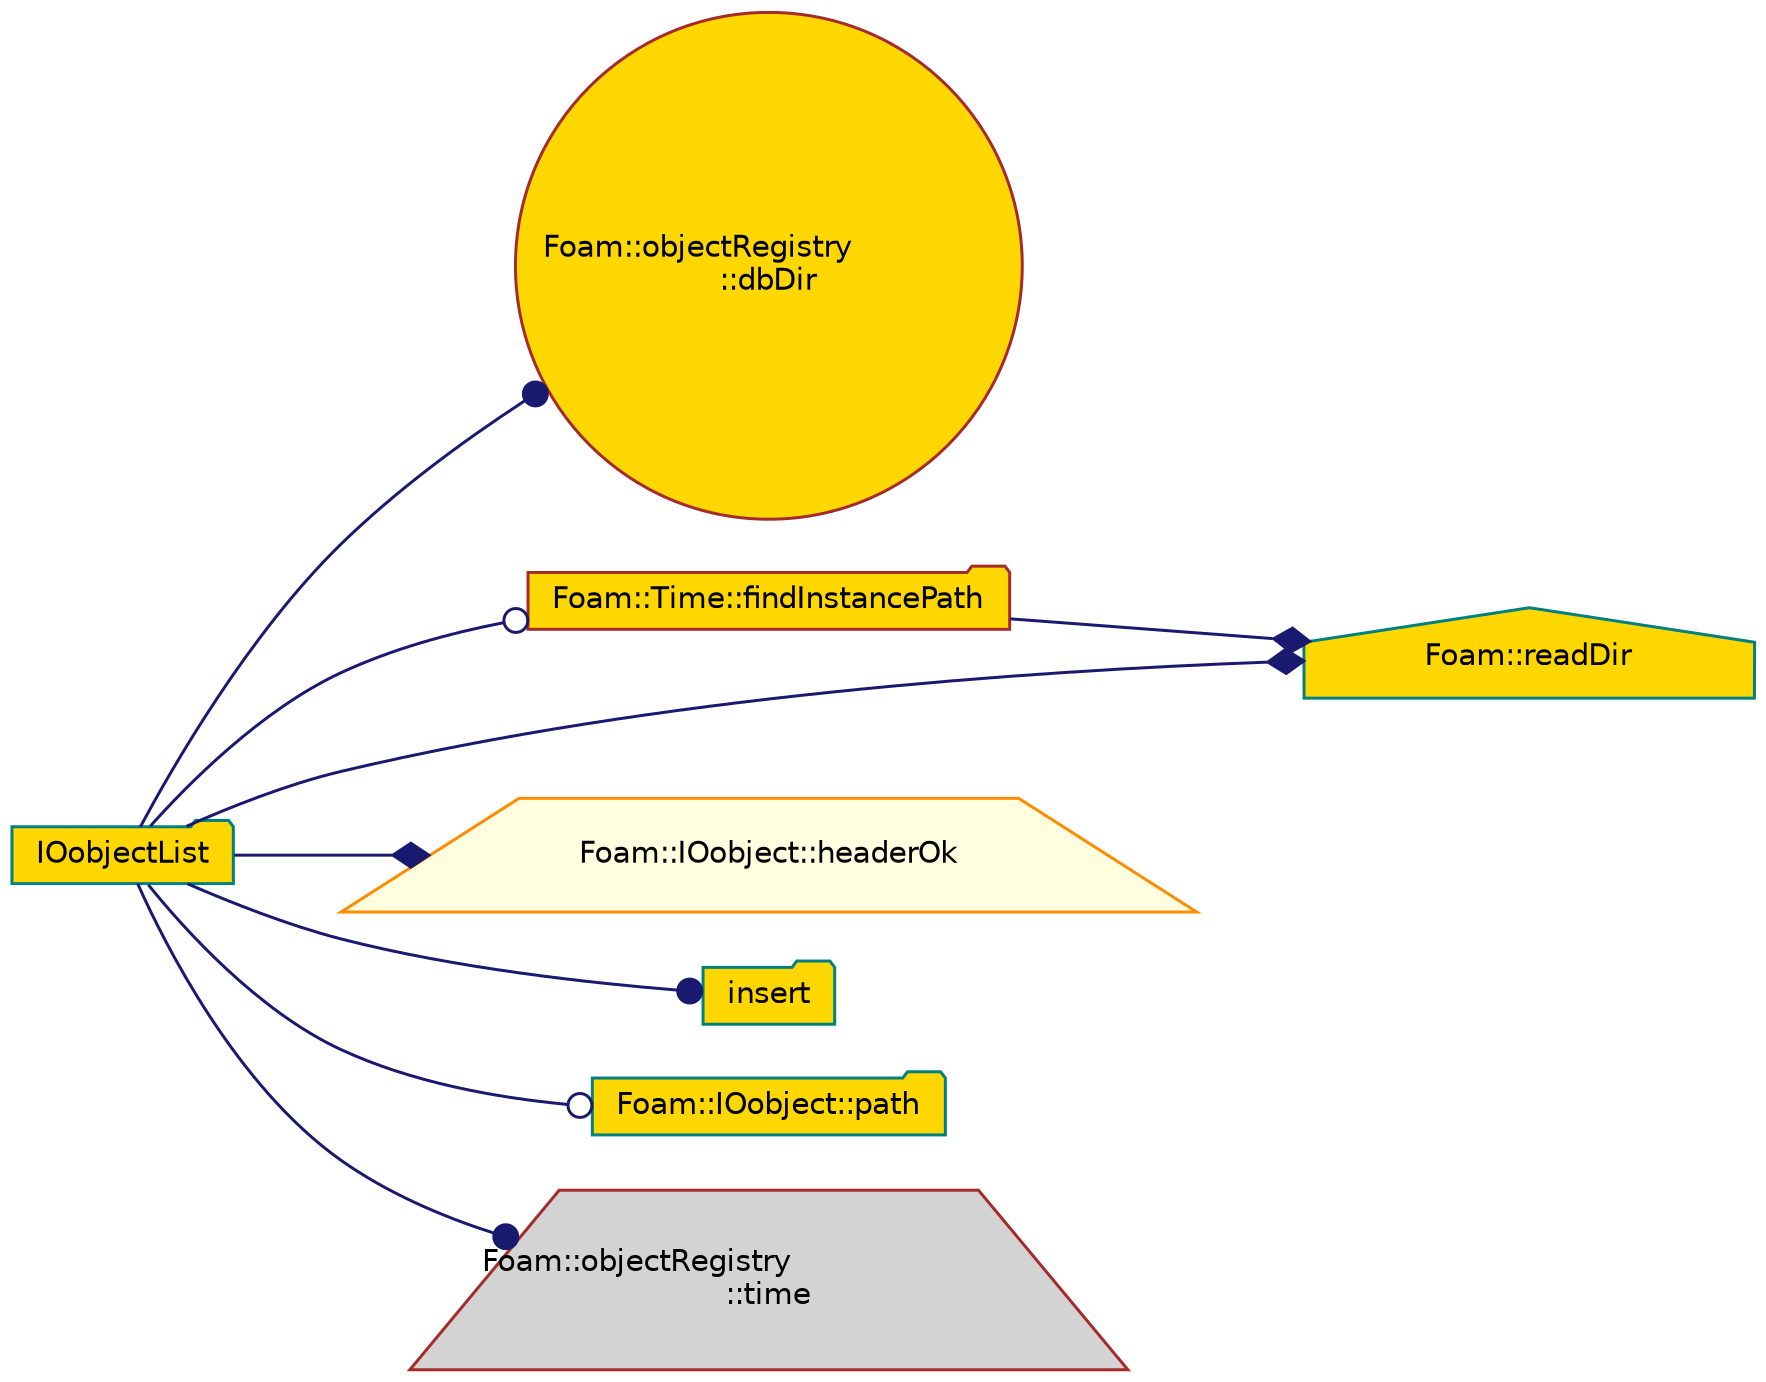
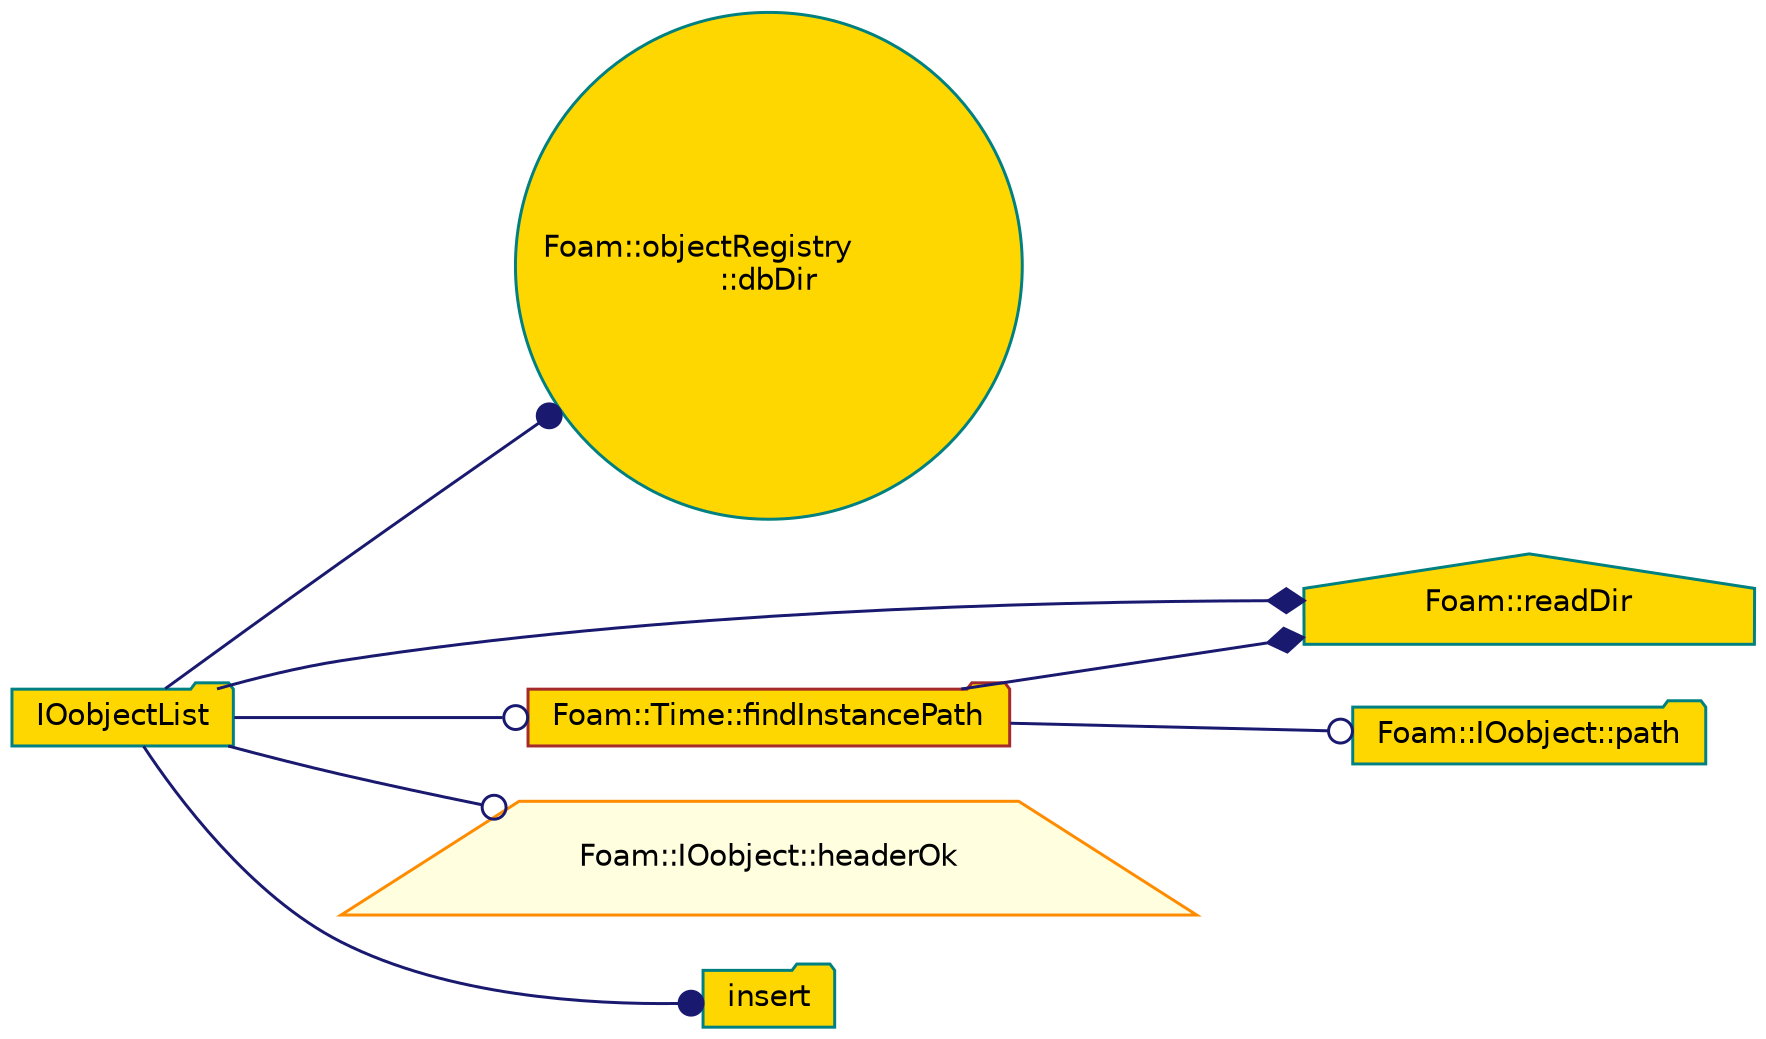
node "Foam::objectRegistry ::dbDir": color brown -> teal
edge "IOobjectList" -> "Foam::IOobject::headerOk": arrowhead diamond -> odot
edge "IOobjectList" -> "Foam::IOobject::path": now "Foam::Time::findInstancePath" -> "Foam::IOobject::path"
node "Foam::objectRegistry ::time": removed
